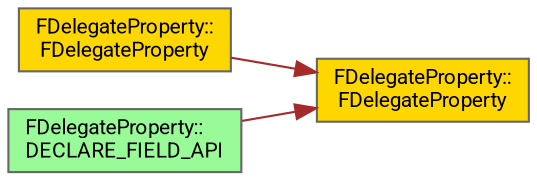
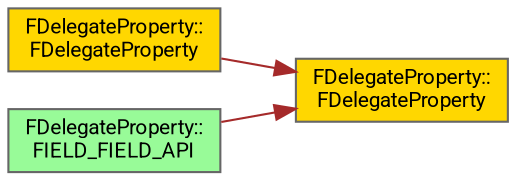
node "FDelegateProperty:: DECLARE_FIELD_API": label "FDelegateProperty:: DECLARE_FIELD_API" -> "FDelegateProperty:: FIELD_FIELD_API"
